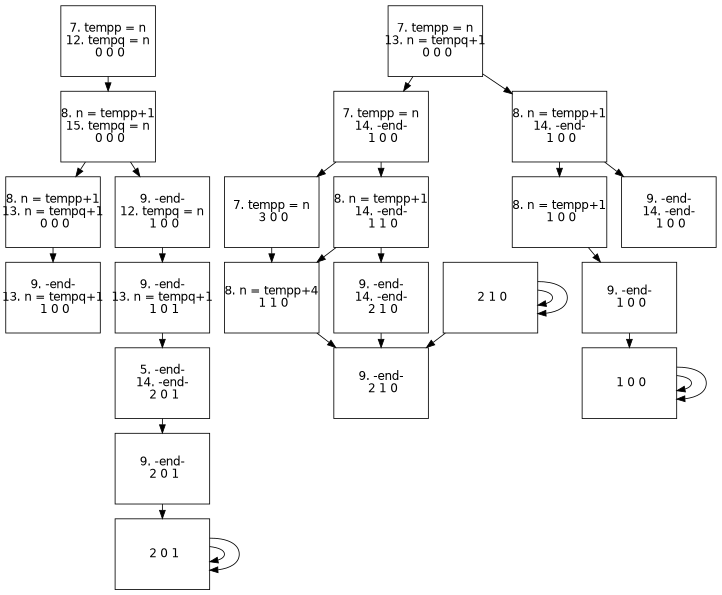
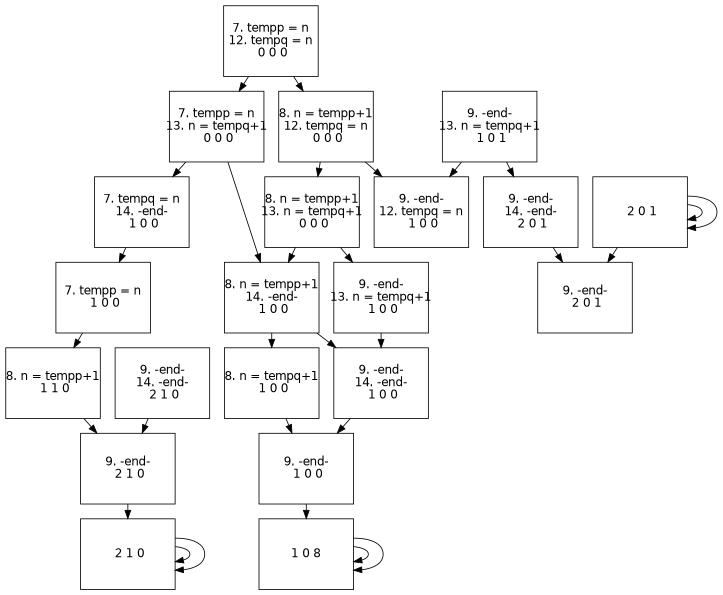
edge "7. tempp = n 12. tempq = n 0 0 0" -> "7. tempp = n 13. n = tempq+1 0 0 0": added
node "8. n = tempp+1 15. tempq = n 0 0 0": label "8. n = tempp+1 15. tempq = n 0 0 0" -> "8. n = tempp+1 12. tempq = n 0 0 0"
node "7. tempp = n 14. -end- 1 0 0": label "7. tempp = n 14. -end- 1 0 0" -> "7. tempq = n 14. -end- 1 0 0"
node "7. tempp = n 3 0 0": label "7. tempp = n 3 0 0" -> "7. tempp = n 1 0 0"
node "8. n = tempp+1 14. -end- 1 1 0": removed
node "8. n = tempp+1 1 0 0": label "8. n = tempp+1 1 0 0" -> "8. n = tempq+1 1 0 0"
edge "9. -end- 12. tempq = n 1 0 0" -> "9. -end- 13. n = tempq+1 1 0 1": reversed
edge "8. n = tempp+1 13. n = tempq+1 0 0 0" -> "8. n = tempp+1 14. -end- 1 0 0": added
node "8. n = tempp+4 1 1 0": label "8. n = tempp+4 1 1 0" -> "8. n = tempp+1 1 1 0"
edge "9. -end- 13. n = tempq+1 1 0 0" -> "9. -end- 14. -end- 1 0 0": added
edge "2 1 0" -> "9. -end- 2 1 0": reversed
node "5. -end- 14. -end- 2 0 1": label "5. -end- 14. -end- 2 0 1" -> "9. -end- 14. -end- 2 0 1"
node "1 0 0": label "1 0 0" -> "1 0 8"
edge "9. -end- 14. -end- 1 0 0" -> "9. -end- 1 0 0": added
edge "9. -end- 2 0 1" -> "2 0 1": reversed
